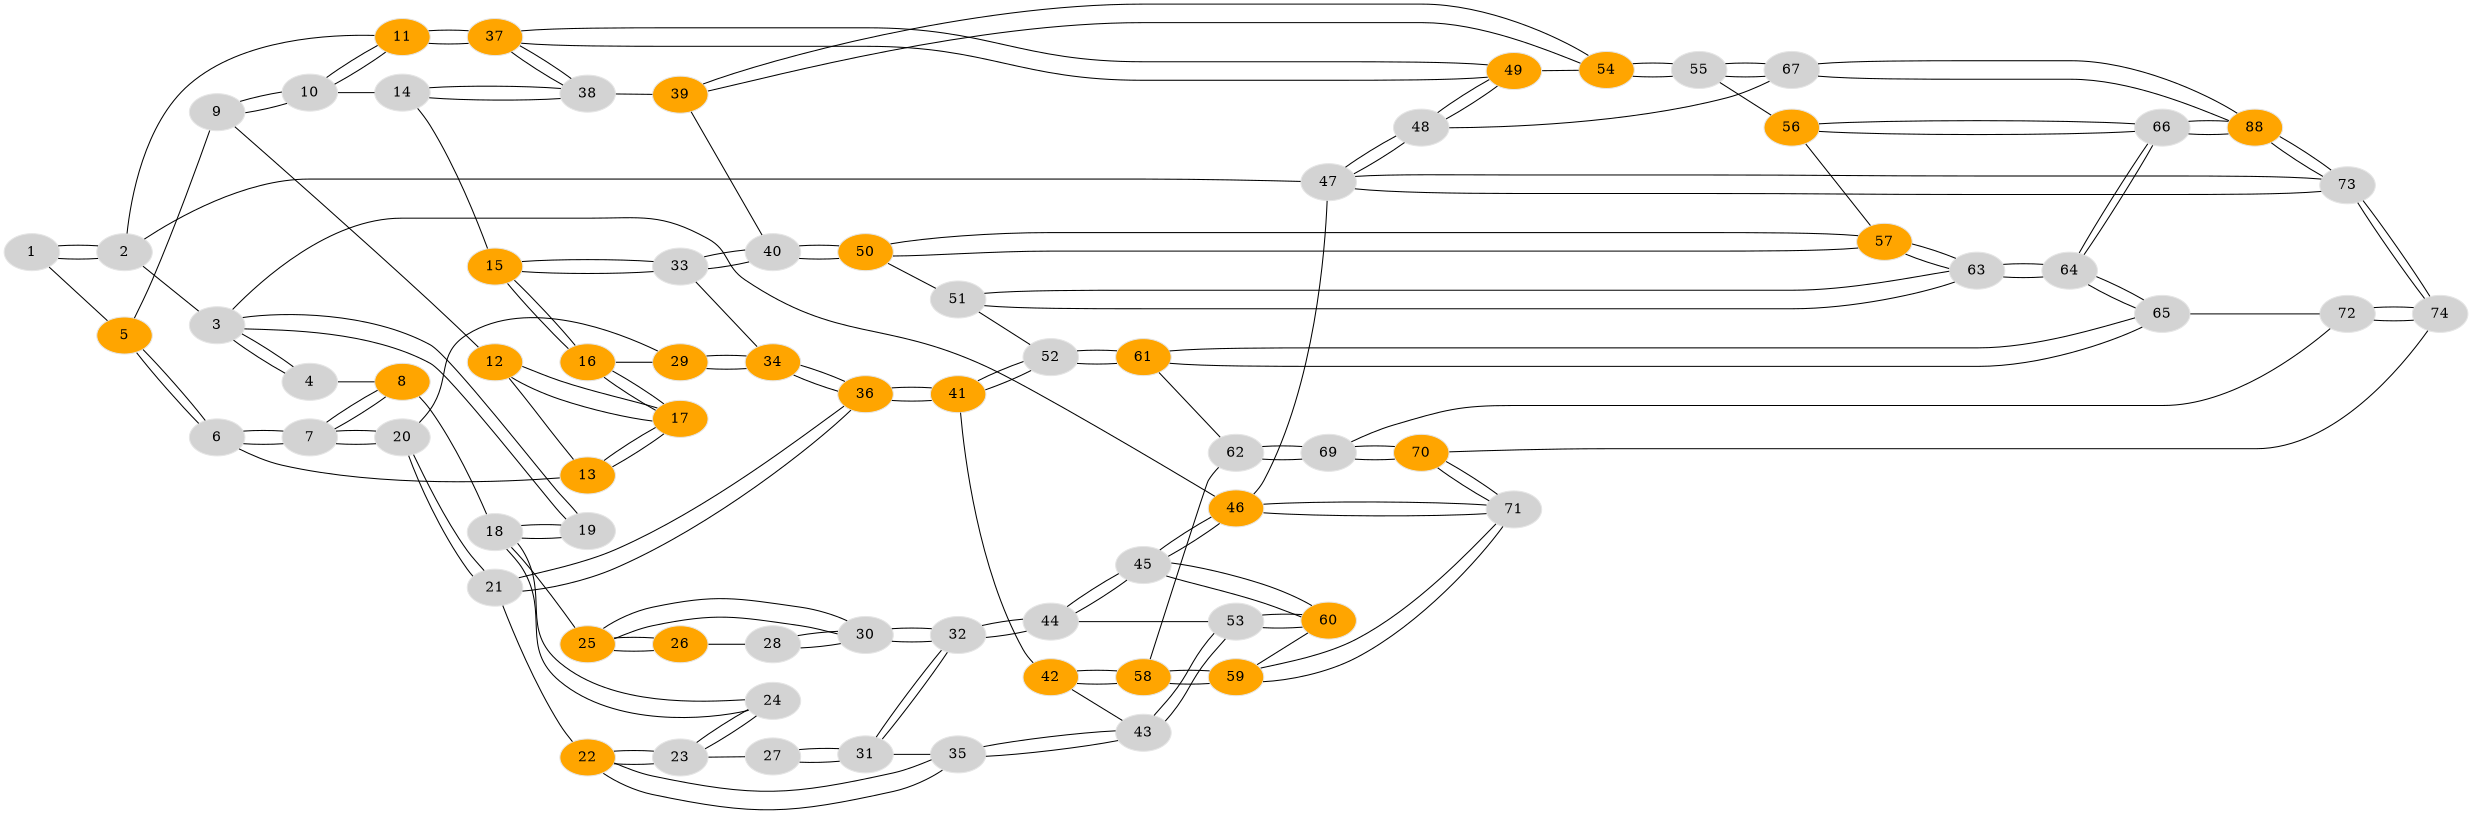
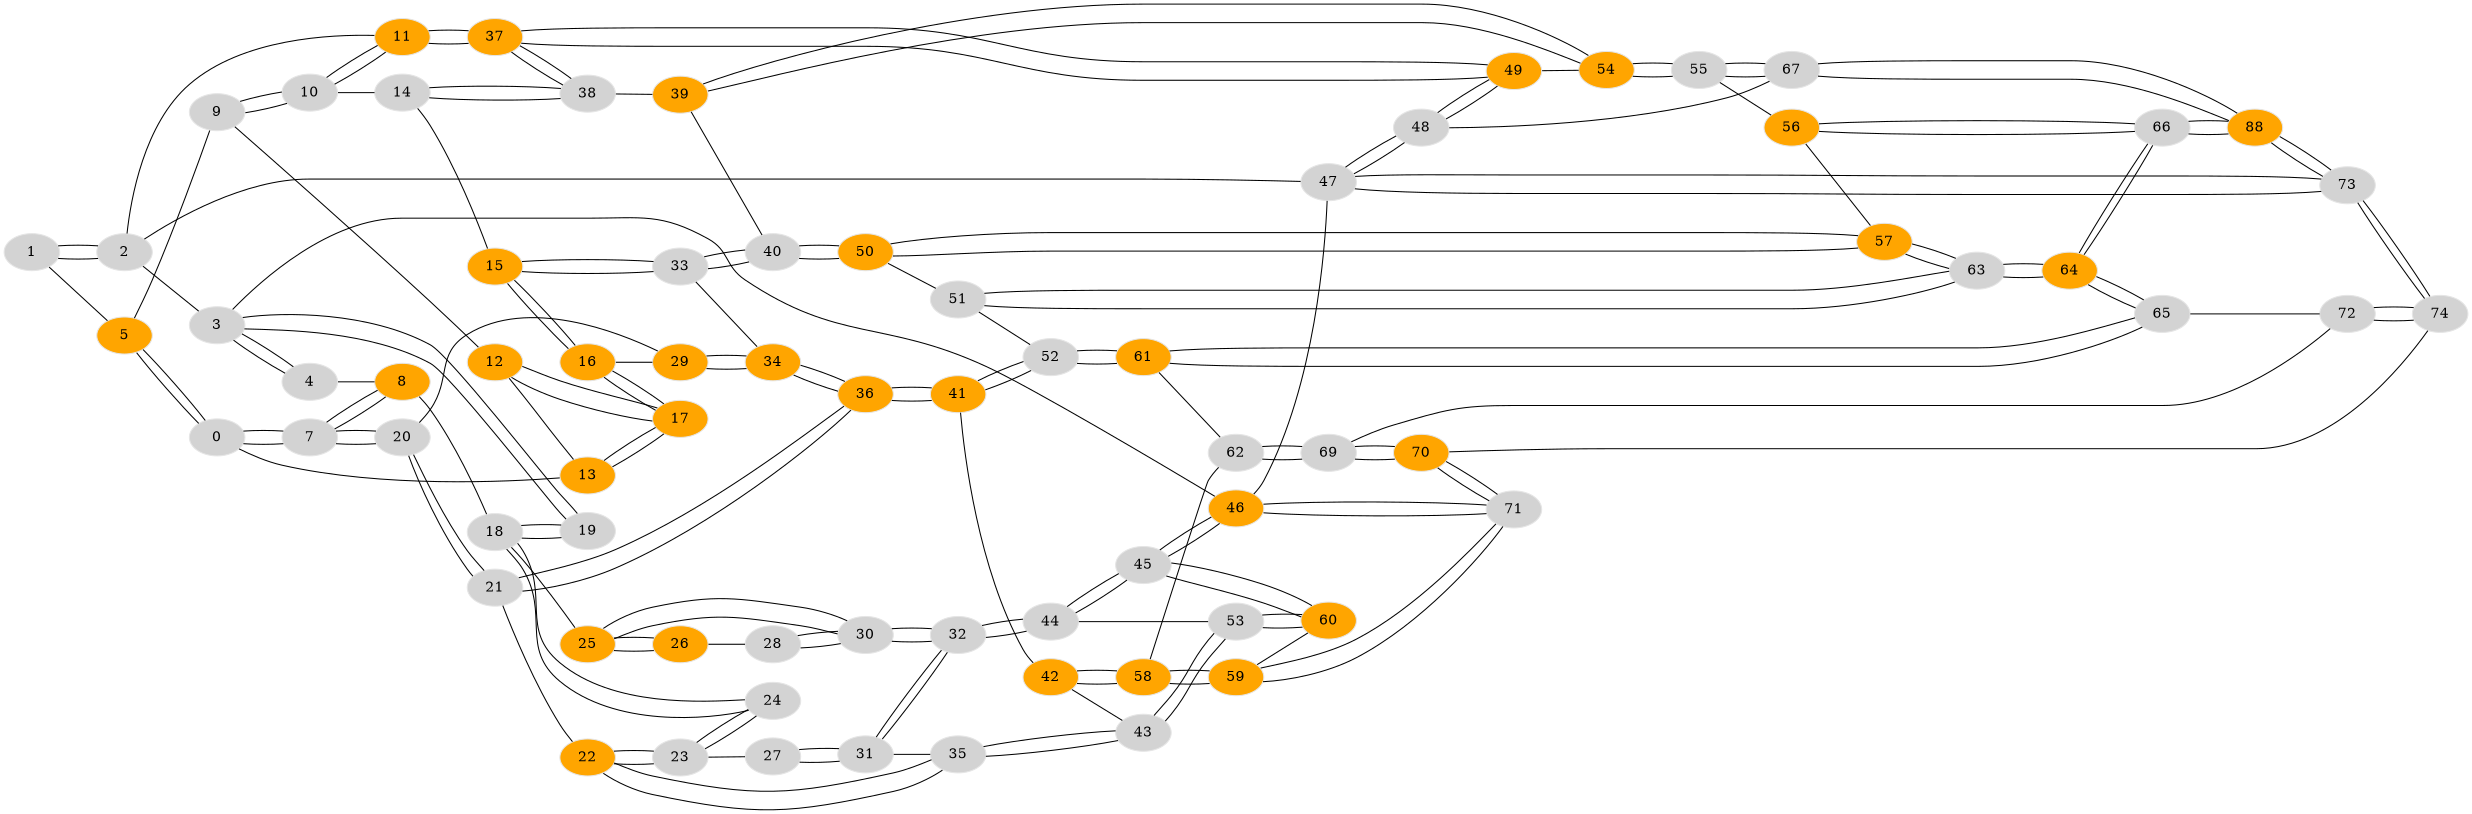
node "64": fillcolor lightgrey -> orange
node "6": label "6" -> "0"
